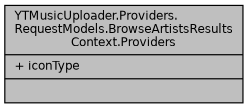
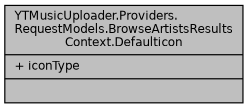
node "YTMusicUploader.Providers.": text "Context.Providers" -> "Context.Defaulticon"
